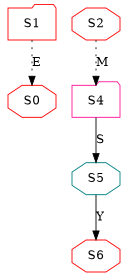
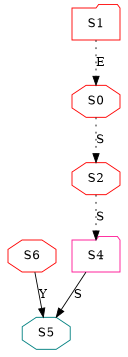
edge "S2" -> "S4": label "M" -> "S"
edge "S0" -> "S2": added, label "S"
edge "S5" -> "S6": reversed
